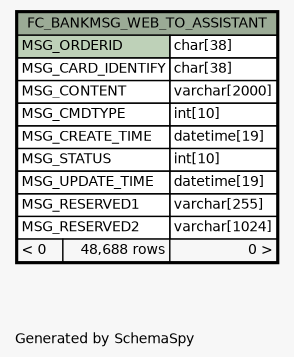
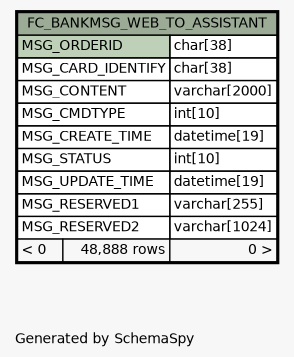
node "FC_BANKMSG_WEB_TO_ASSISTANT": text "48,688 rows" -> "48,888 rows"
